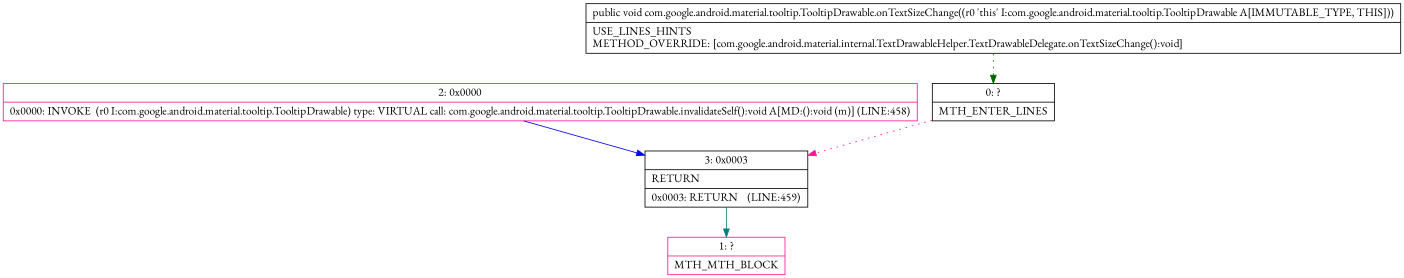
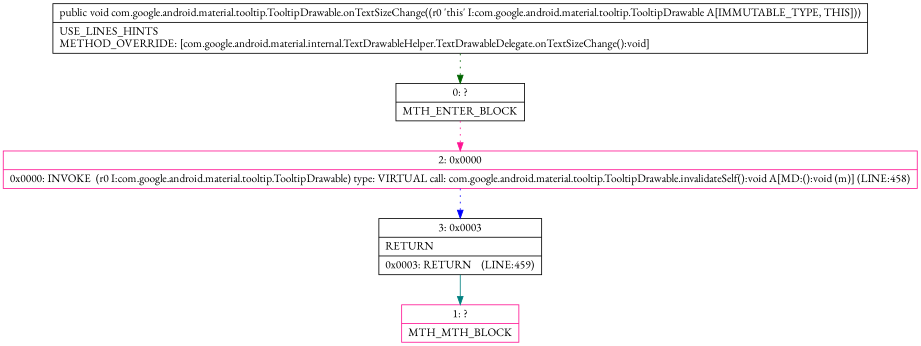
node "0: ?": text "MTH_ENTER_LINES" -> "MTH_ENTER_BLOCK"
edge "2: 0x0000" -> "3: 0x0003": style solid -> dotted
edge "0: ?" -> "3: 0x0003": now "0: ?" -> "2: 0x0000"
